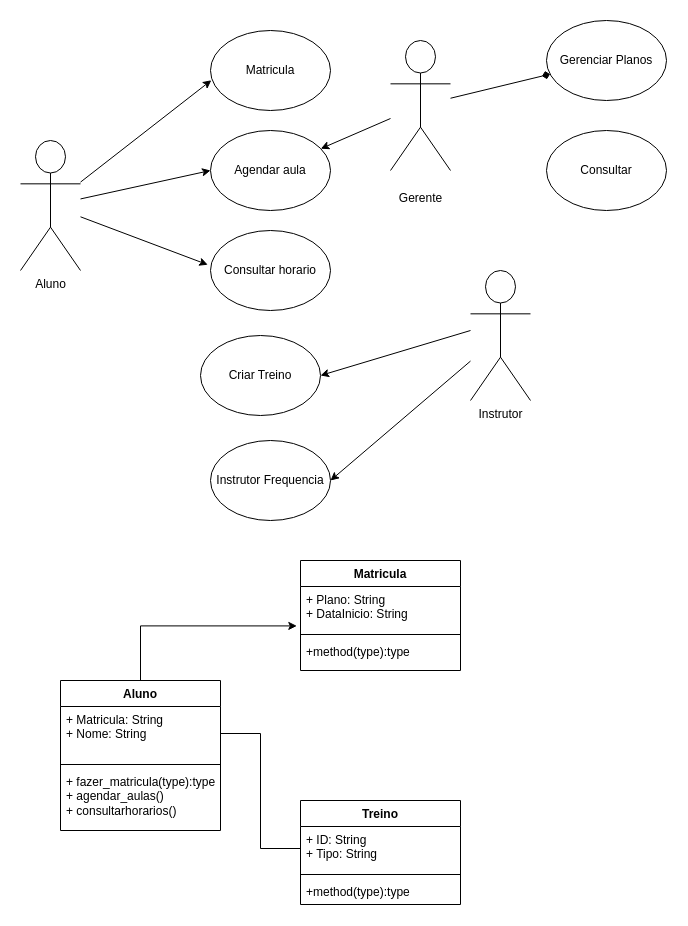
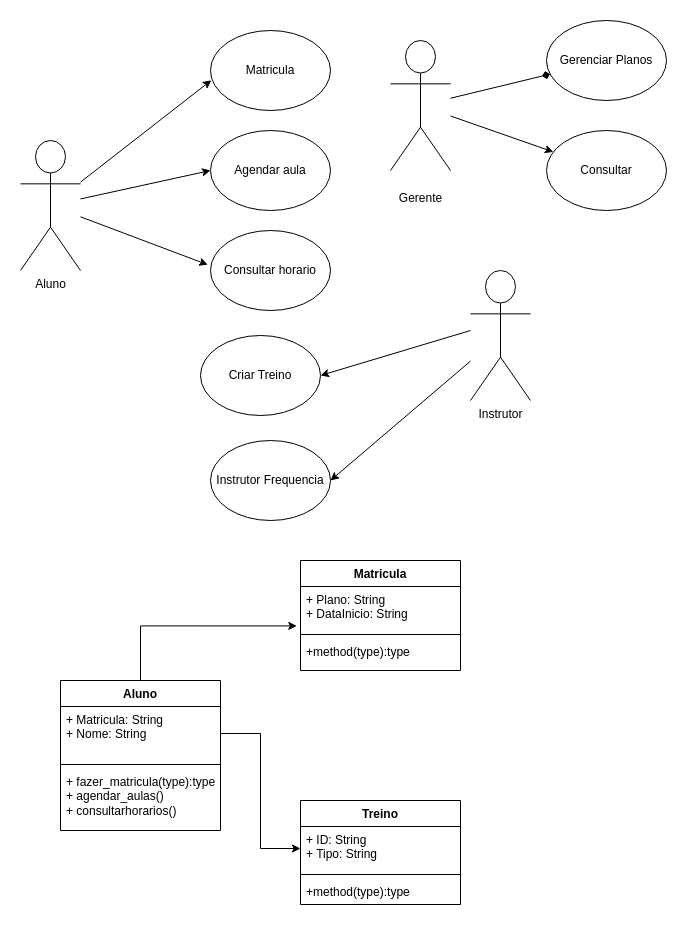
edge "Gerente" -> "Agendar aula": now "Gerente" -> "Consultar"
edge "+ Matricula: String + Nome: String" -- "+ ID: String + Tipo: String": arrowhead none -> classic
